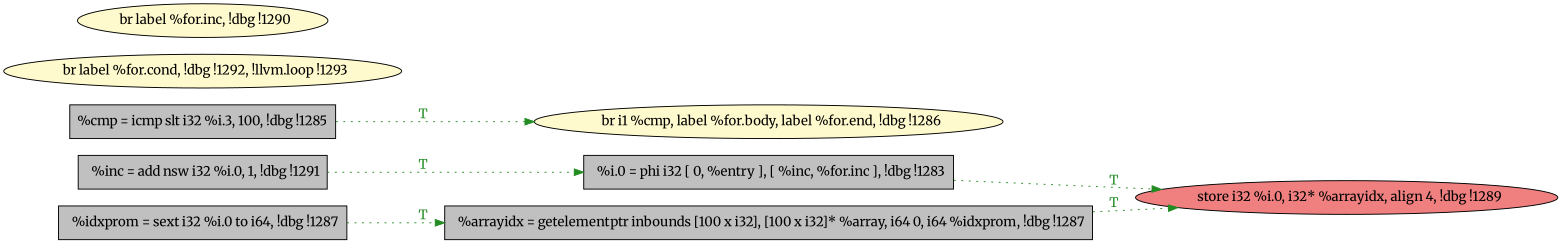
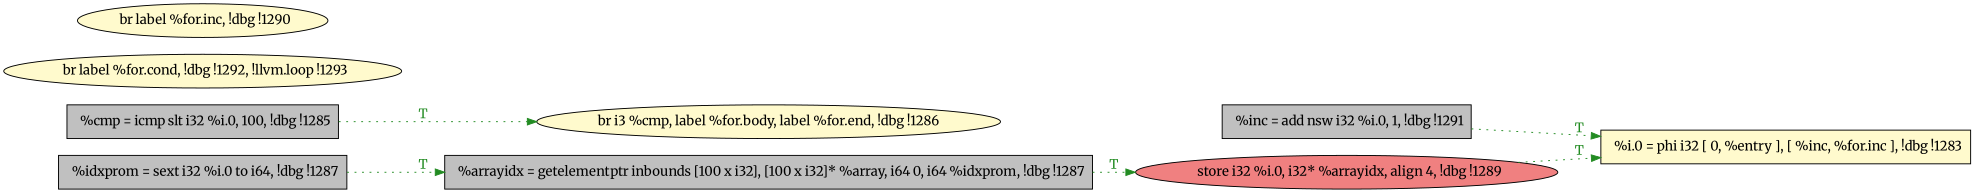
node "%cmp = icmp slt i32 %i.3, 100, !dbg !1285": label "%cmp = icmp slt i32 %i.3, 100, !dbg !1285" -> "%cmp = icmp slt i32 %i.0, 100, !dbg !1285"
node "br i1 %cmp, label %for.body, label %for.end, !dbg !1286": label "br i1 %cmp, label %for.body, label %for.end, !dbg !1286" -> "br i3 %cmp, label %for.body, label %for.end, !dbg !1286"
node "%i.0 = phi i32 [ 0, %entry ], [ %inc, %for.inc ], !dbg !1283": fillcolor grey -> lemonchiffon
edge "%i.0 = phi i32 [ 0, %entry ], [ %inc, %for.inc ], !dbg !1283" -> "store i32 %i.0, i32* %arrayidx, align 4, !dbg !1289": reversed
